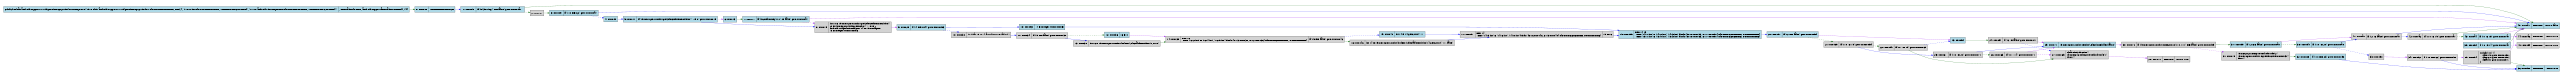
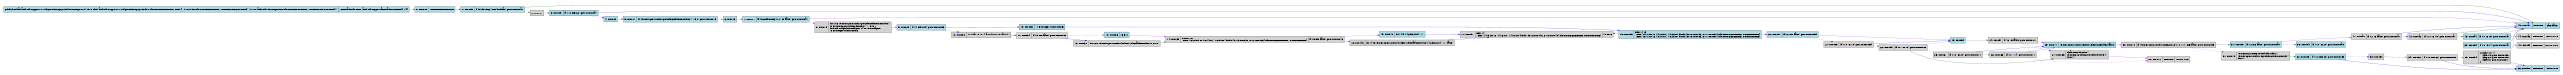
node "1: 0x0005": text "if (isShowing() == false) goto L_0x00a7" -> "if (isShowing() == boolean) goto L_0x00a7"
edge "5: 0x0011" -> "8: 0x0019": removed
node "45: 0x00a7": text "return false" -> "case false"
edge "17: 0x0051" -> "19: 0x0055": reversed
node "14: 0x003e": text "PHI: r6" -> "DONT: r6"
edge "38: 0x009b" -> "41: 0x00a0": removed
edge "38: 0x009b" -> "33: 0x0090": now "32: 0x008e" -> "33: 0x0090"
edge "21: 0x0059" -> "25: 0x0061": now "21: 0x0059" -> "23: 0x005d"
edge "26: 0x0063" -> "27: 0x0065": now "26: 0x0063" -> "28: 0x0070"
edge "35: 0x0094" -> "36: 0x0098": color darkgreen -> blue
